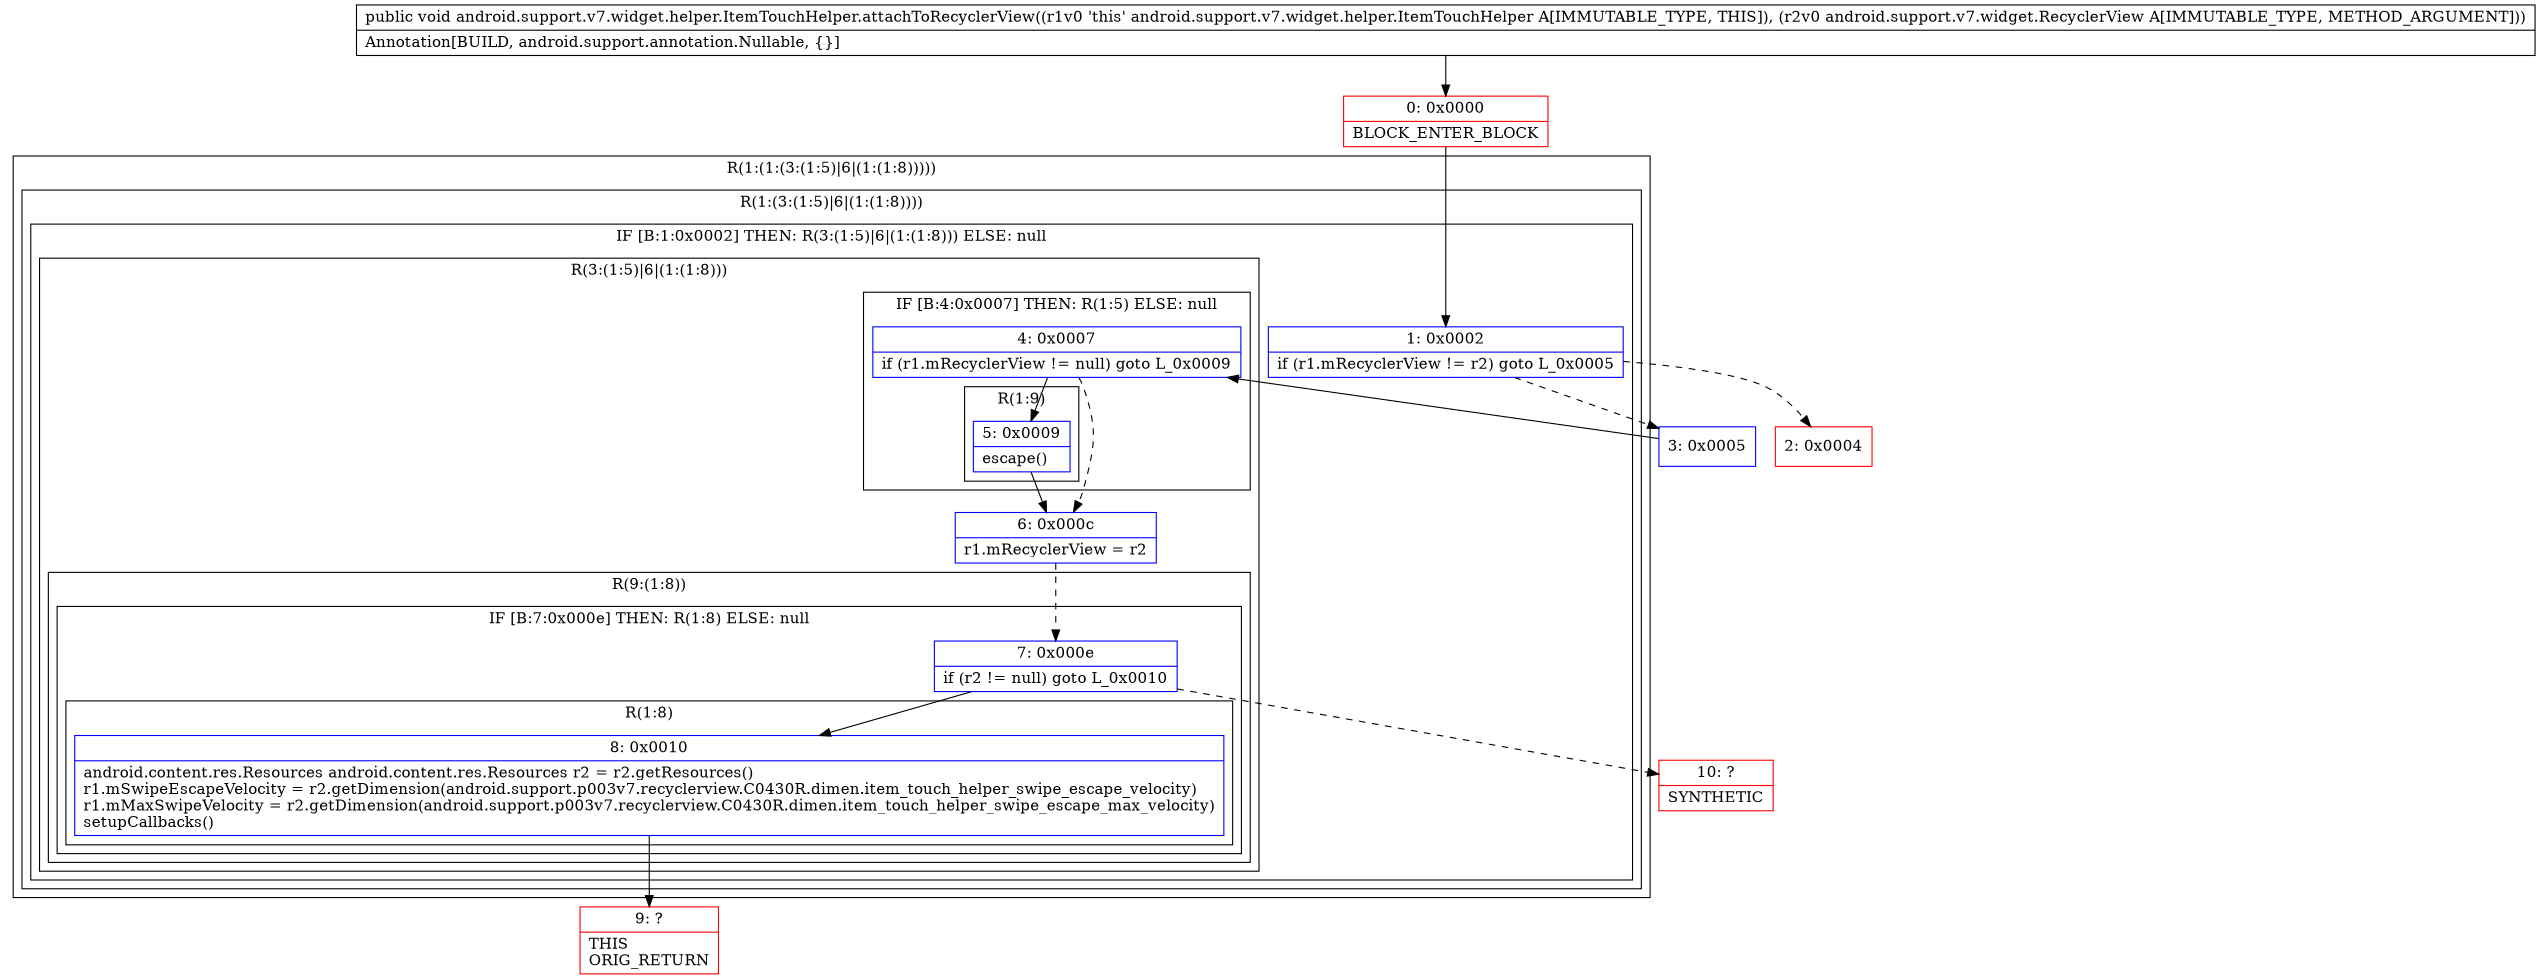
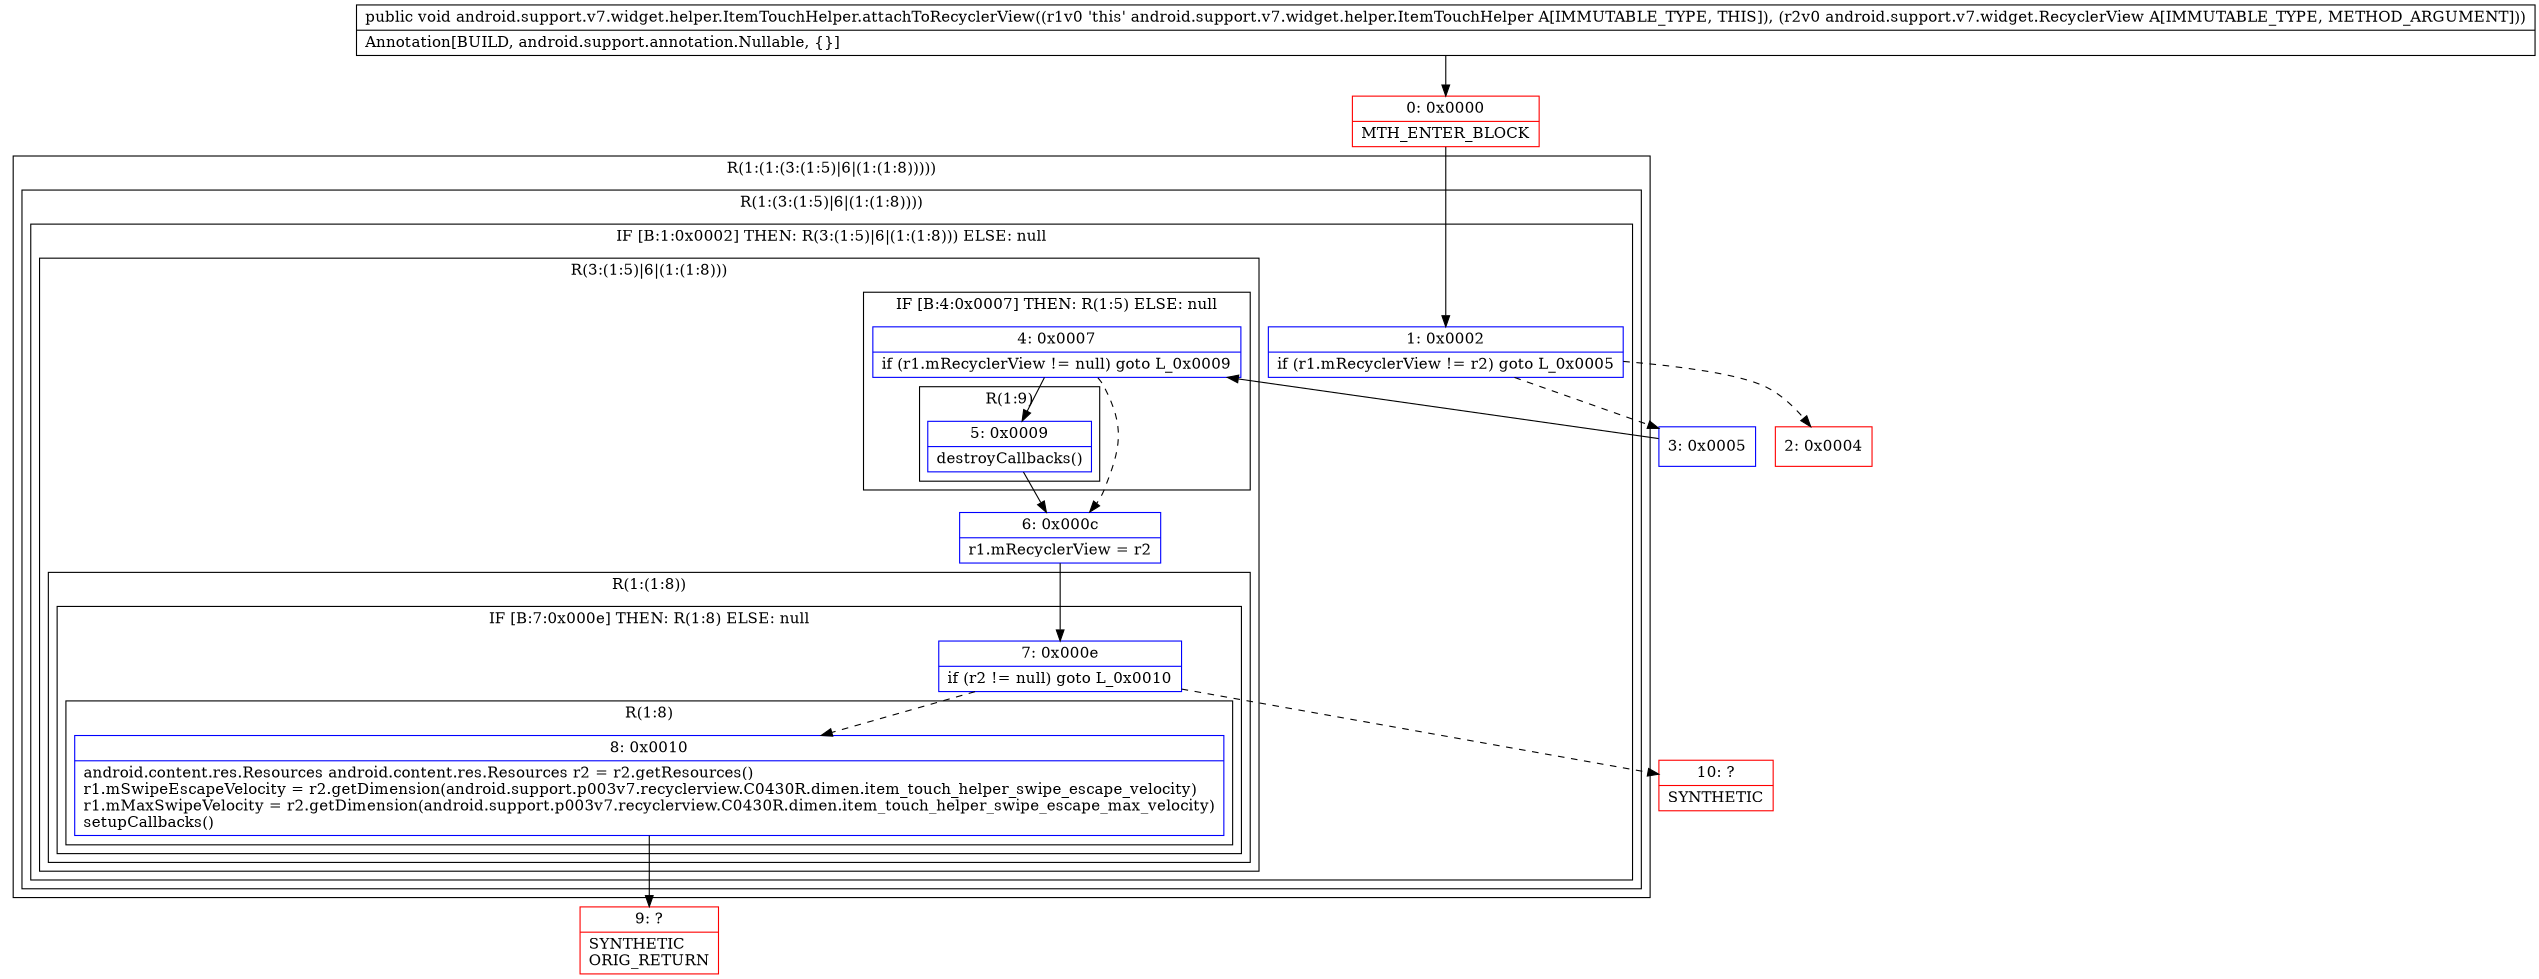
node "0: 0x0000": text "BLOCK_ENTER_BLOCK" -> "MTH_ENTER_BLOCK"
node "5: 0x0009": text "escape()" -> "destroyCallbacks()"
cluster "R(9:(1:8))": label "R(9:(1:8))" -> "R(1:(1:8))"
edge "6: 0x000c" -> "7: 0x000e": style dashed -> solid
edge "7: 0x000e" -> "8: 0x0010": style solid -> dashed
node "9: ?": text "THIS" -> "SYNTHETIC"
